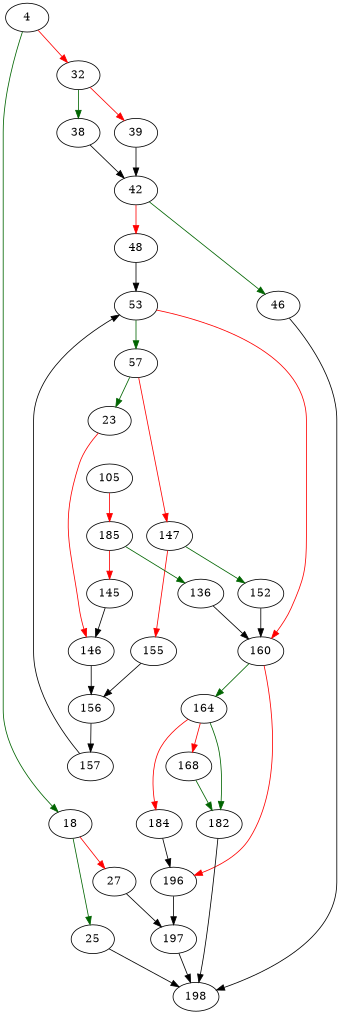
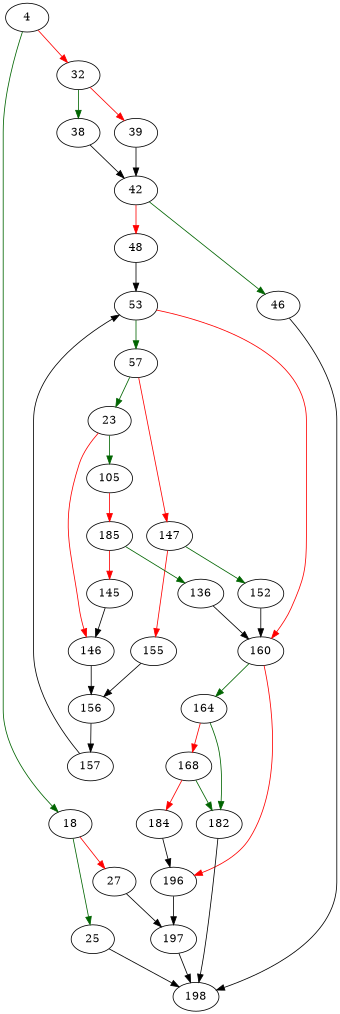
edge "23" -> "105": added
edge "164" -> "184": now "168" -> "184"
